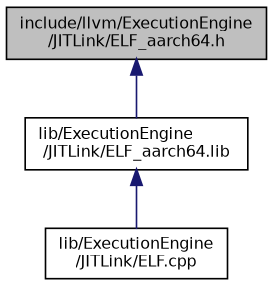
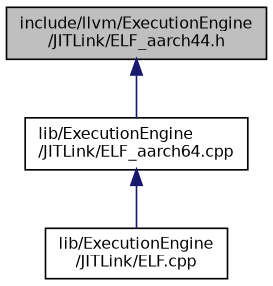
node "include/llvm/ExecutionEngine /JITLink/ELF_aarch64.h": label "include/llvm/ExecutionEngine /JITLink/ELF_aarch64.h" -> "include/llvm/ExecutionEngine /JITLink/ELF_aarch44.h"
node "lib/ExecutionEngine /JITLink/ELF_aarch64.lib": label "lib/ExecutionEngine /JITLink/ELF_aarch64.lib" -> "lib/ExecutionEngine /JITLink/ELF_aarch64.cpp"
